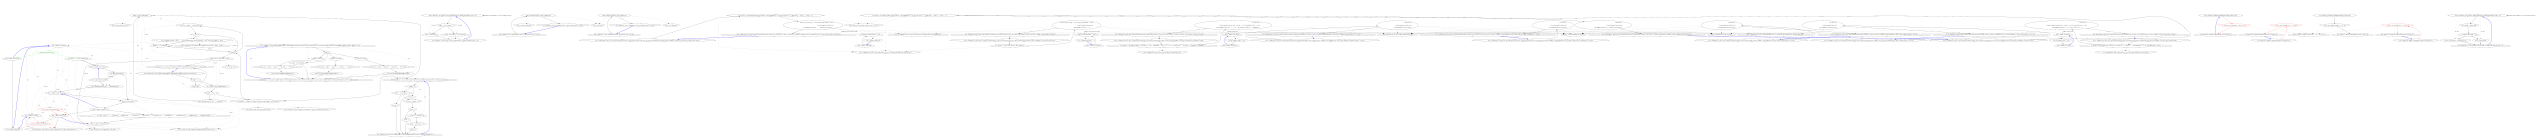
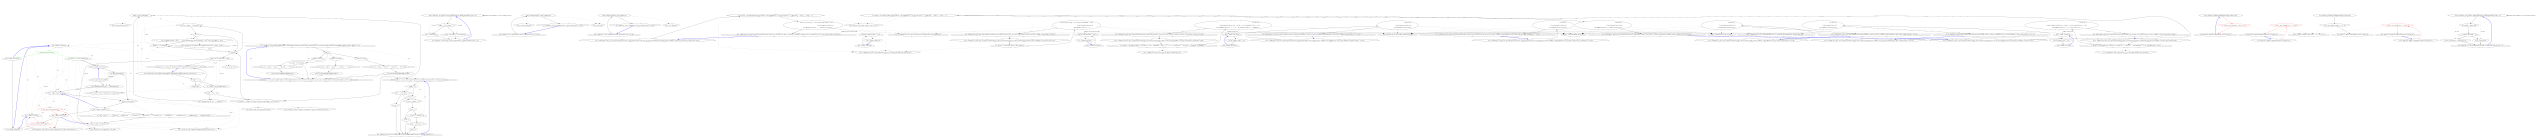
node "Entry System.Text.StringBuilder.StringBuilder()": added
